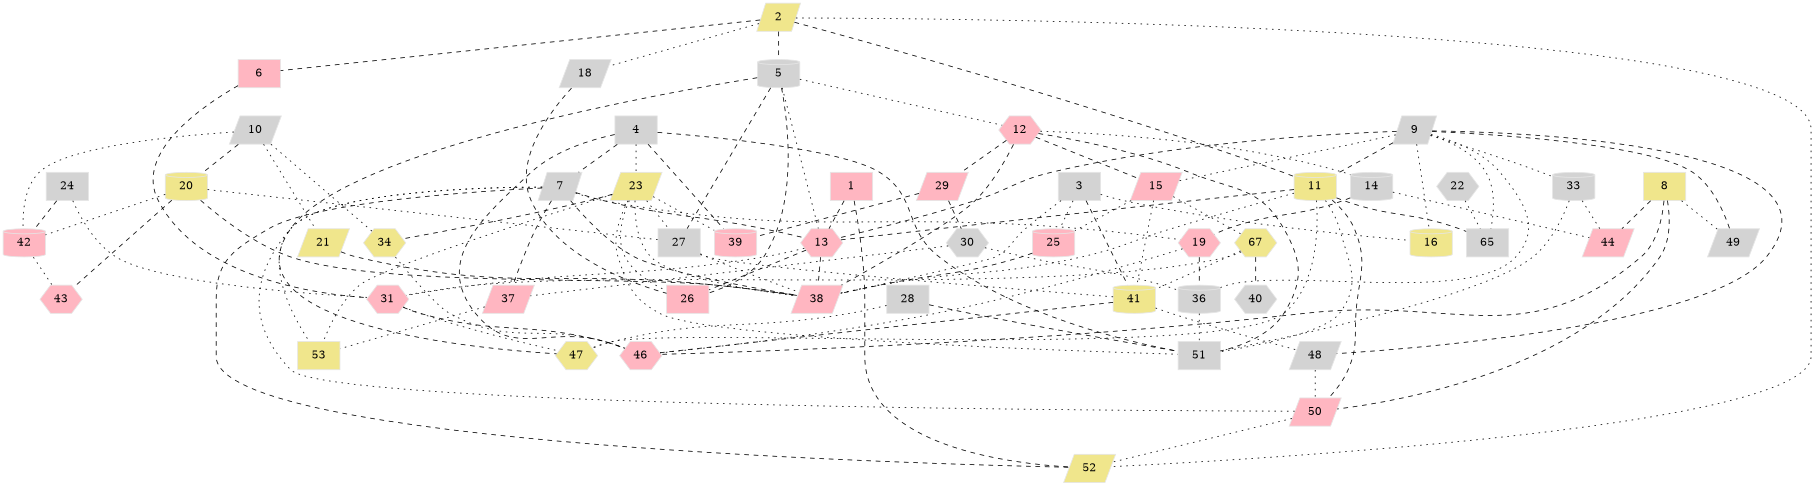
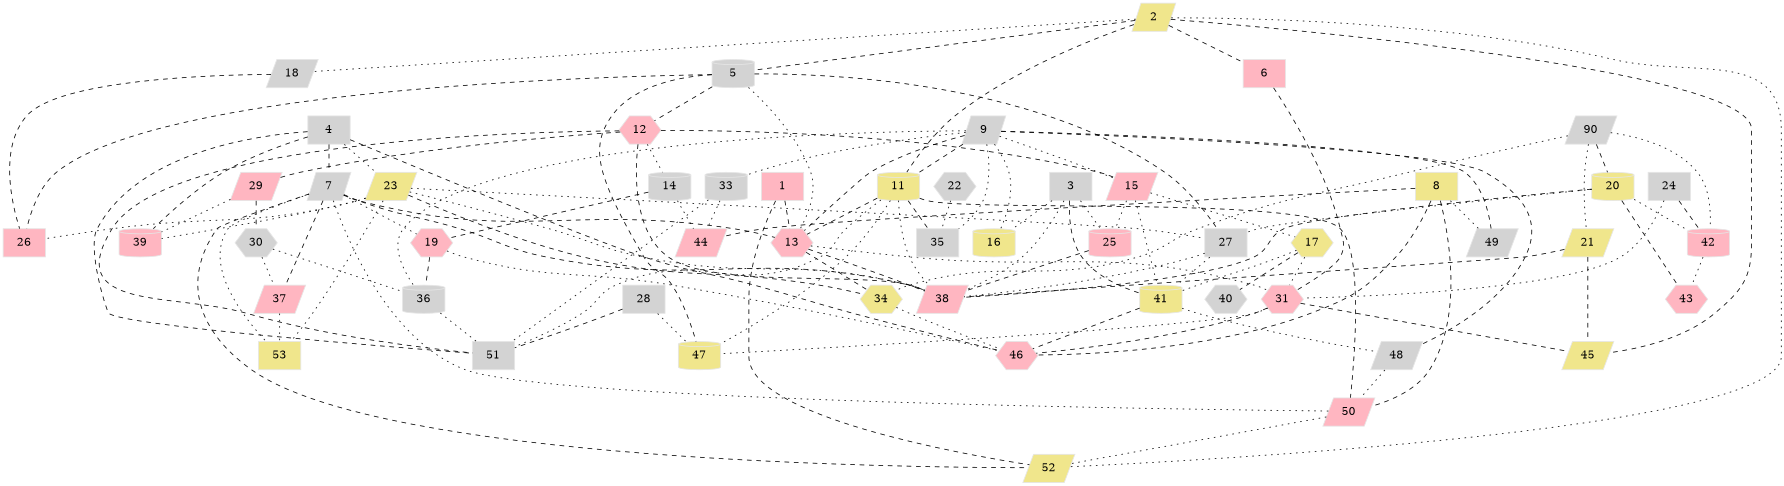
edge "5" -- "12": style dotted -> dashed
node "10": label "10" -> "90"
edge "29" -- "39": style dashed -> dotted
node "67": label "67" -> "17"
node "65": label "65" -> "35"
edge "13" -- "26": now "13" -- "34"
edge "23" -- "51": removed
node "47": shape hexagon -> cylinder
node "45": added
